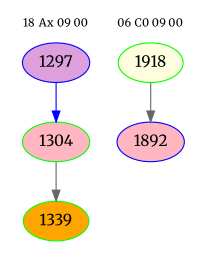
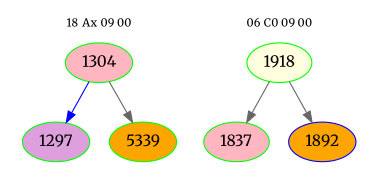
node "1297": color blue -> green
edge "1297" -> "1304": reversed
node "1892": fillcolor lightpink -> orange
node "1837": added
node "1339": label "1339" -> "5339"
